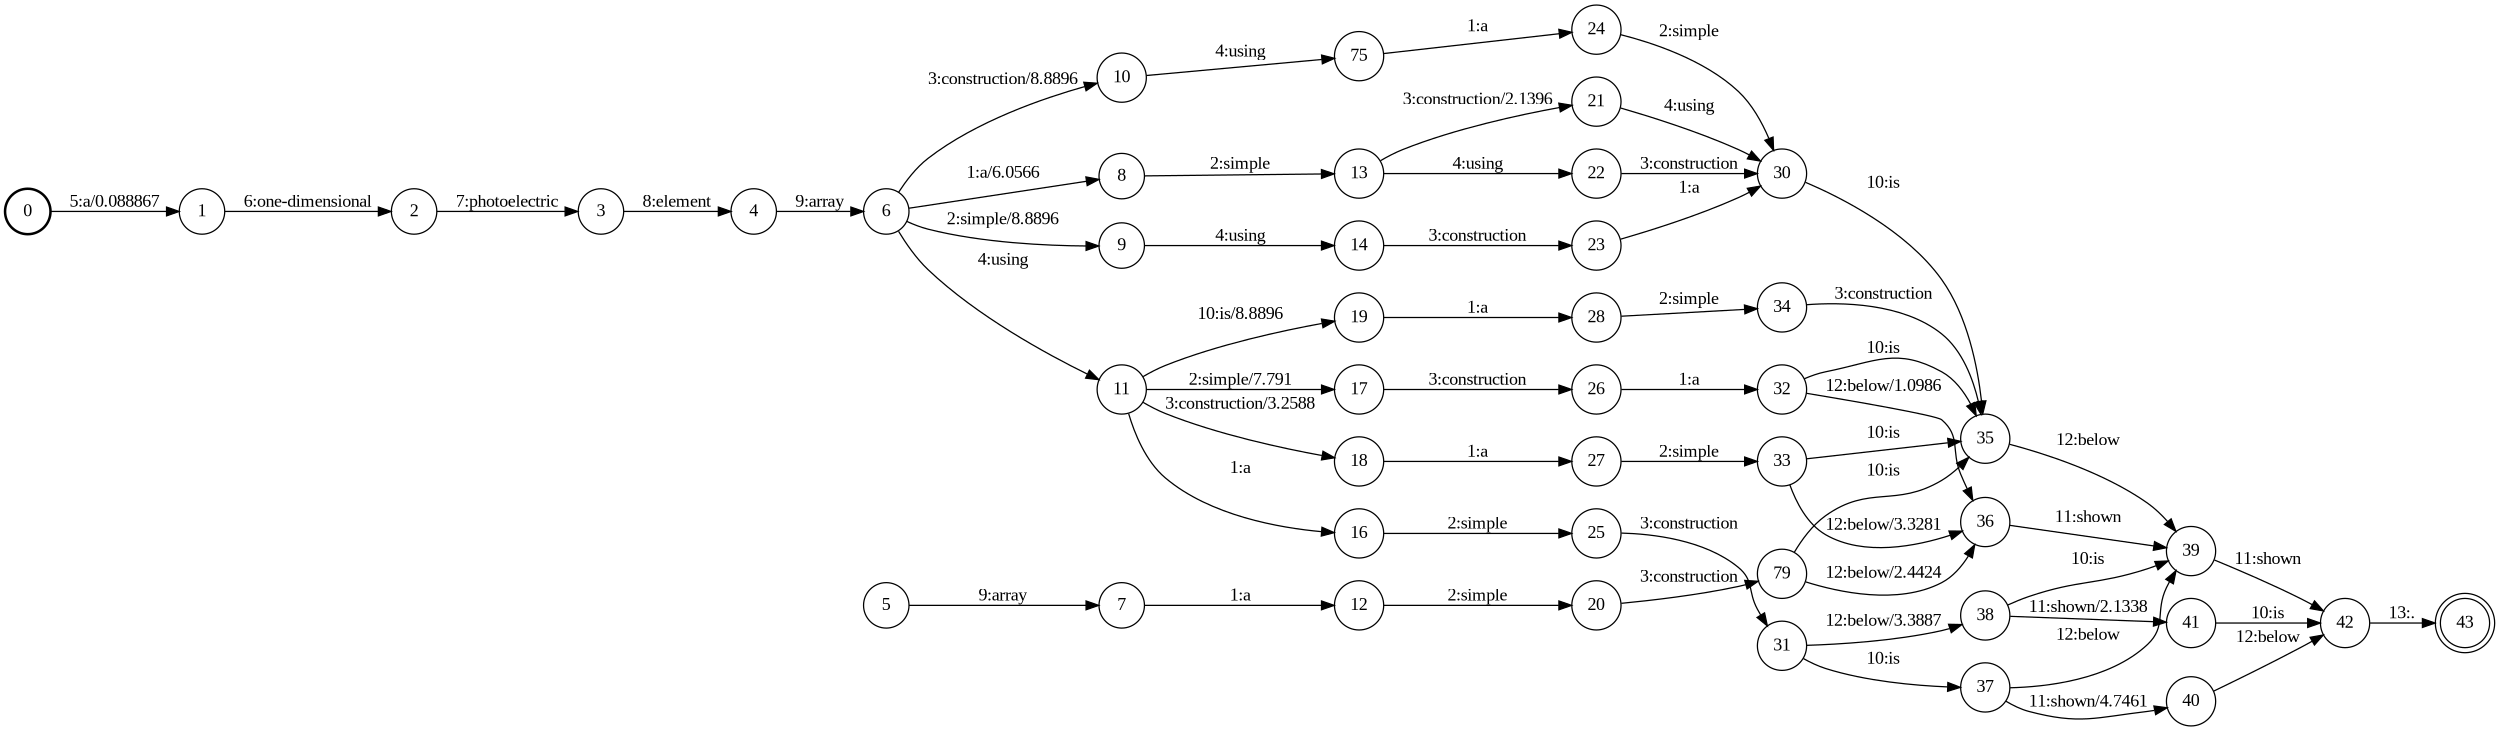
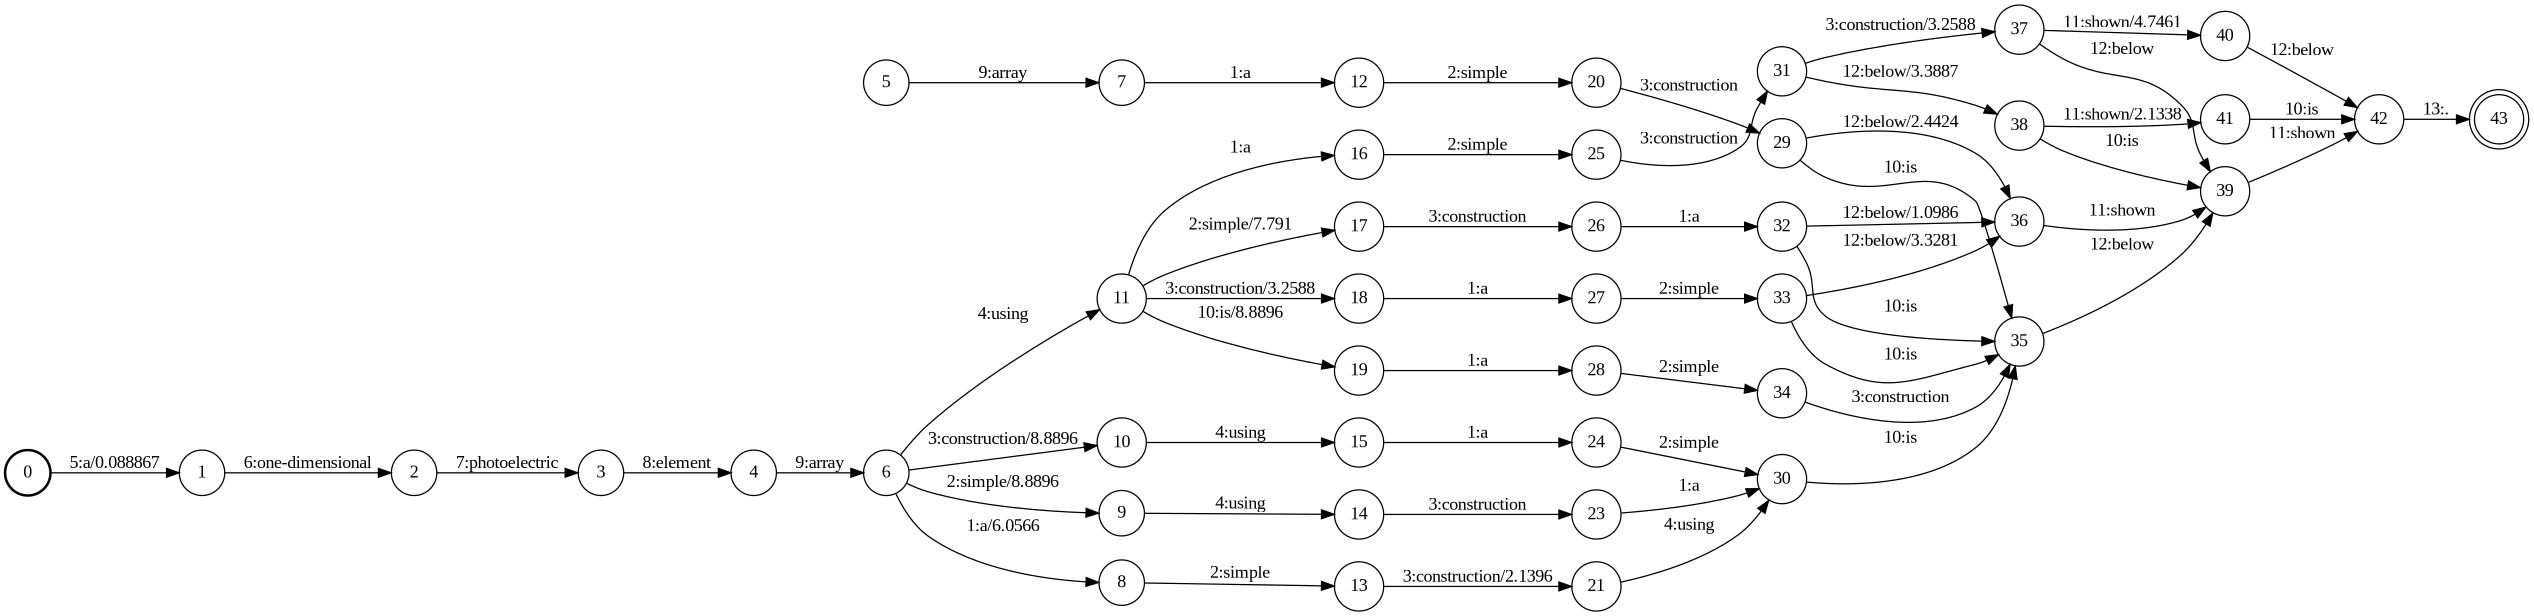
node "75": label "75" -> "15"
node "22": removed
node "79": label "79" -> "29"
edge "31" -> "37": label "10:is" -> "3:construction/3.2588"
